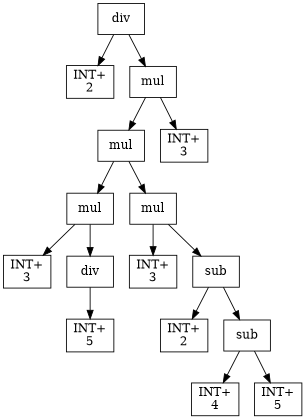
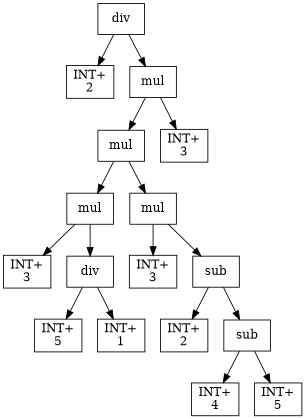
node "INT+ 1": added
